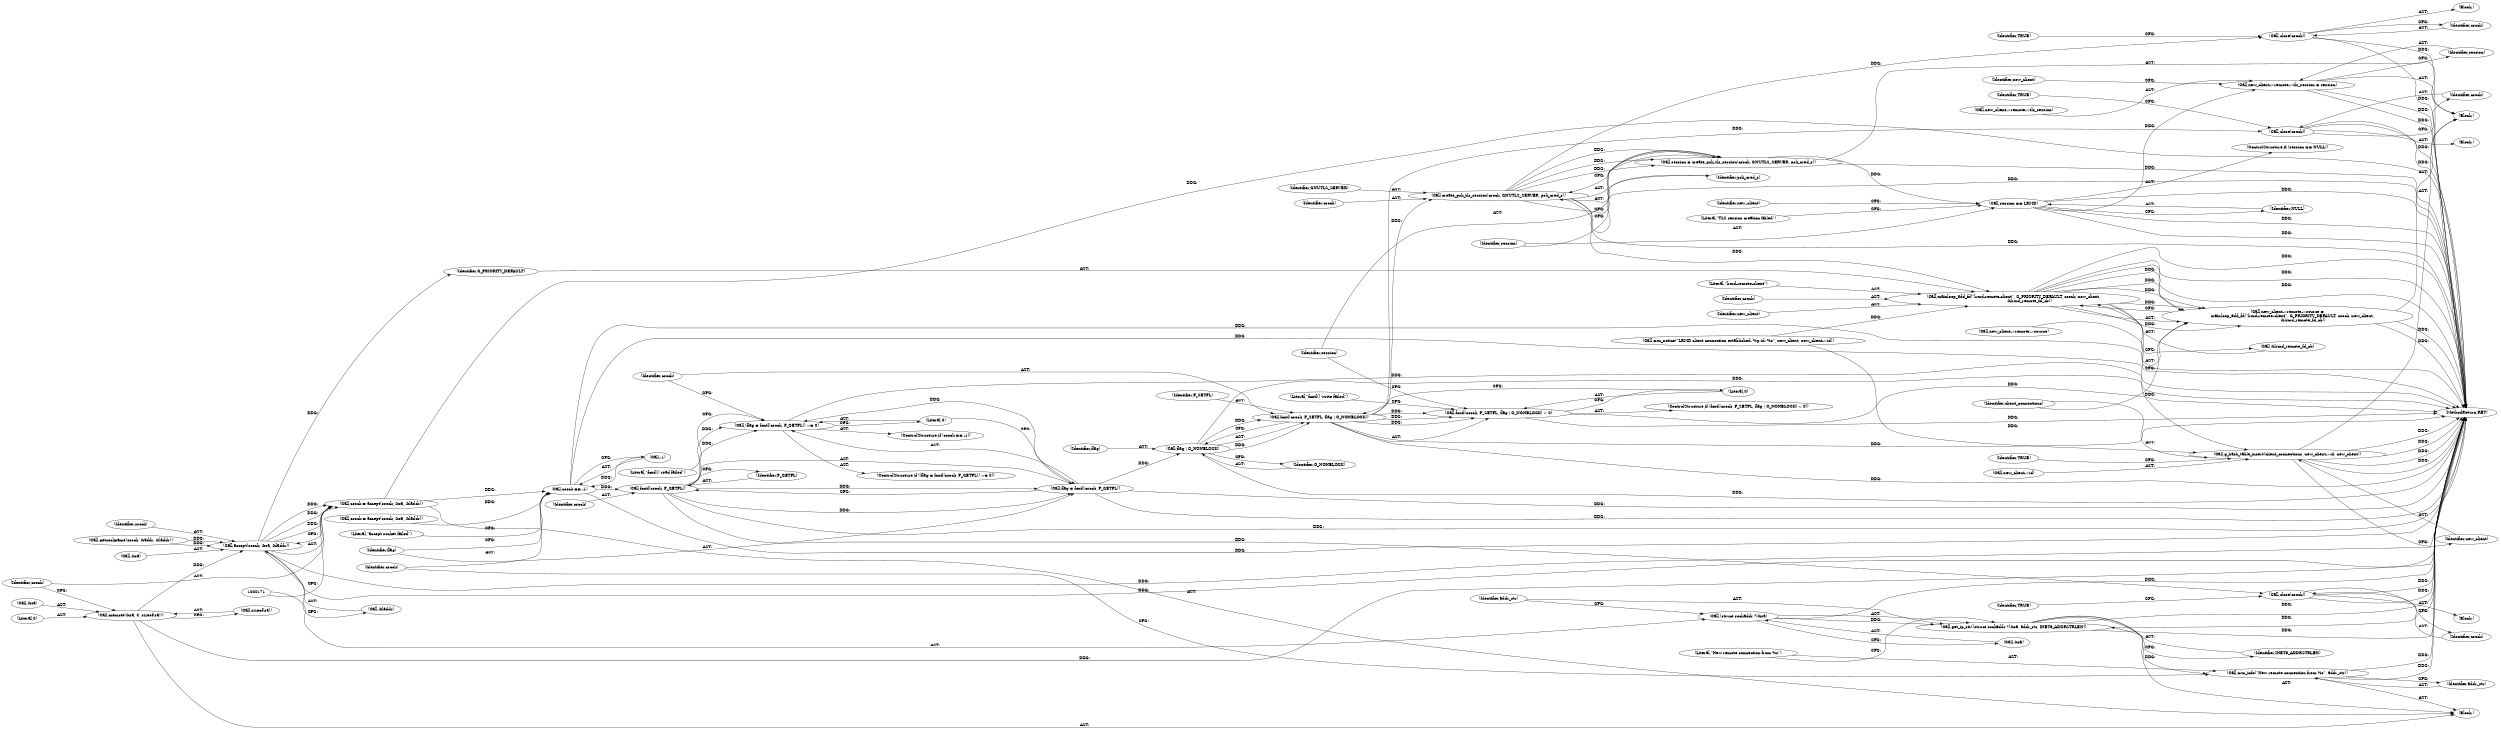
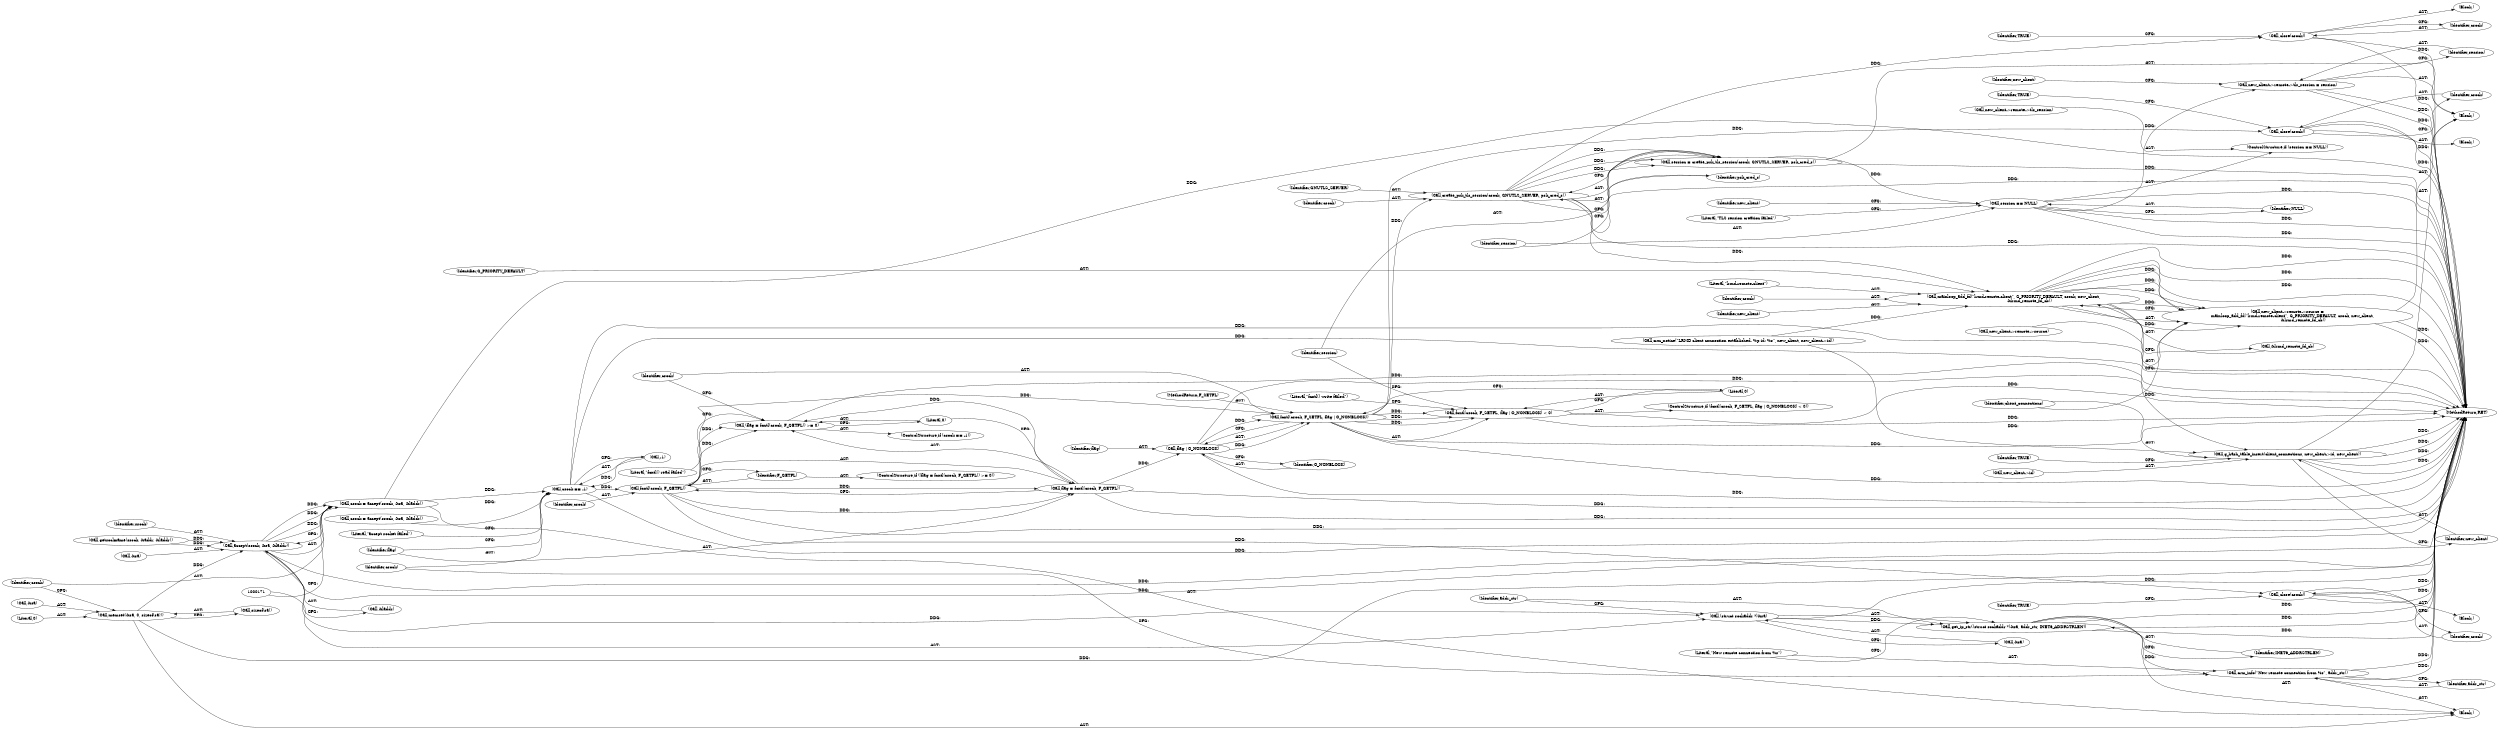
edge "(Call,new_client->remote->tls_session)" -> "(Call,new_client->remote->tls_session = session)": now "(Call,new_client->remote->tls_session)" -> "(ControlStructure,if (session == NULL))"
node "(Call,session == LRMD)": label "(Call,session == LRMD)" -> "(Call,session == NULL)"
edge "(Call,accept(ssock, &sa, &laddr))" -> "(Identifier,G_PRIORITY_DEFAULT)": now "(Call,accept(ssock, &sa, &laddr))" -> "(Call,(struct sockaddr *)&sa)"
edge "(Call,fcntl(csock, F_GETFL))" -> "(Call,fcntl(csock, F_SETFL, flag | O_NONBLOCK))": added, label "DDG:"
node "(Identifier,F_SETFL)": label "(Identifier,F_SETFL)" -> "(MethodReturn,F_SETFL)"
edge "(Call,(flag = fcntl(csock, F_GETFL)) >= 0)" -> "(ControlStructure,if ((flag = fcntl(csock, F_GETFL)) >= 0))": now "(Identifier,F_GETFL)" -> "(ControlStructure,if ((flag = fcntl(csock, F_GETFL)) >= 0))"
